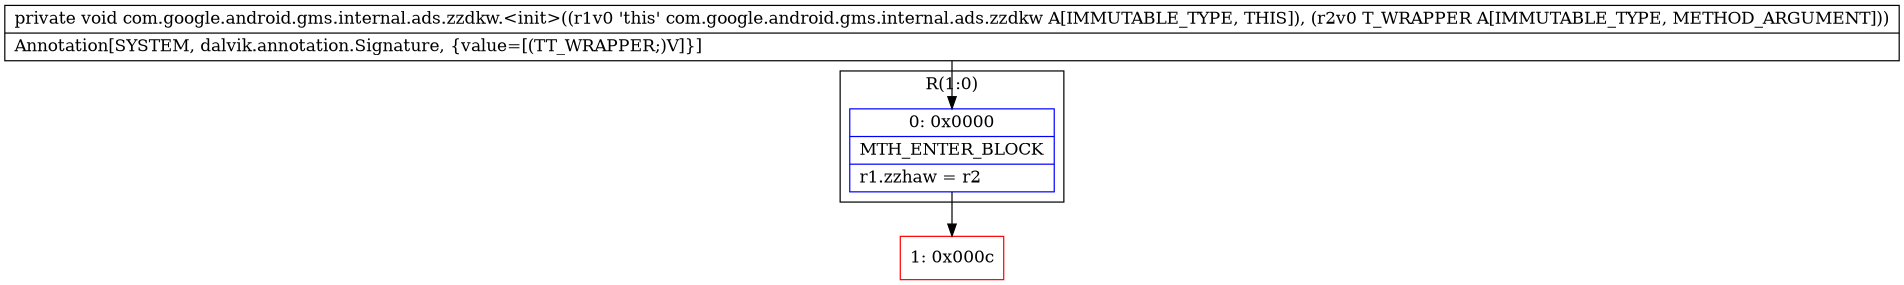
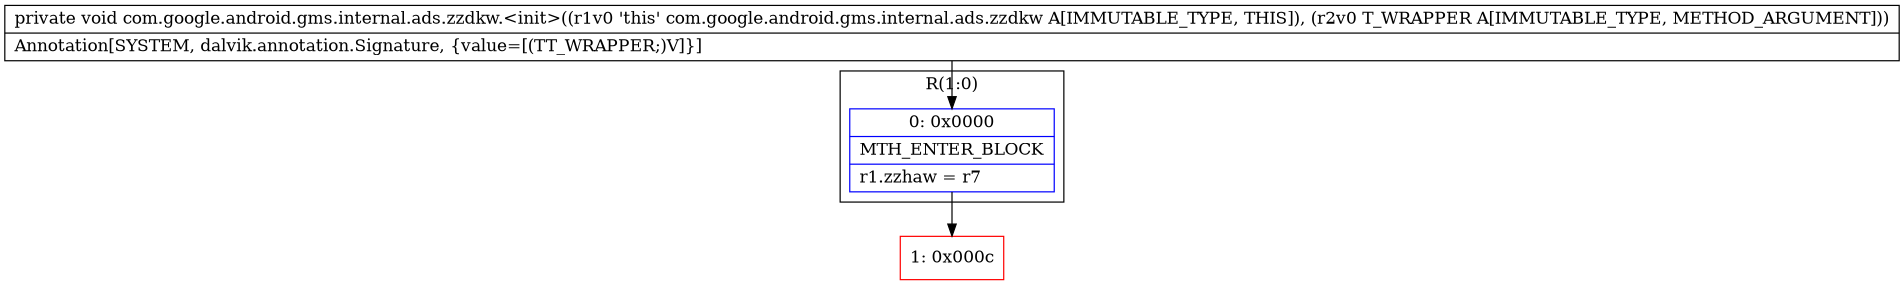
node "0: 0x0000": text "r1.zzhaw = r2" -> "r1.zzhaw = r7"
